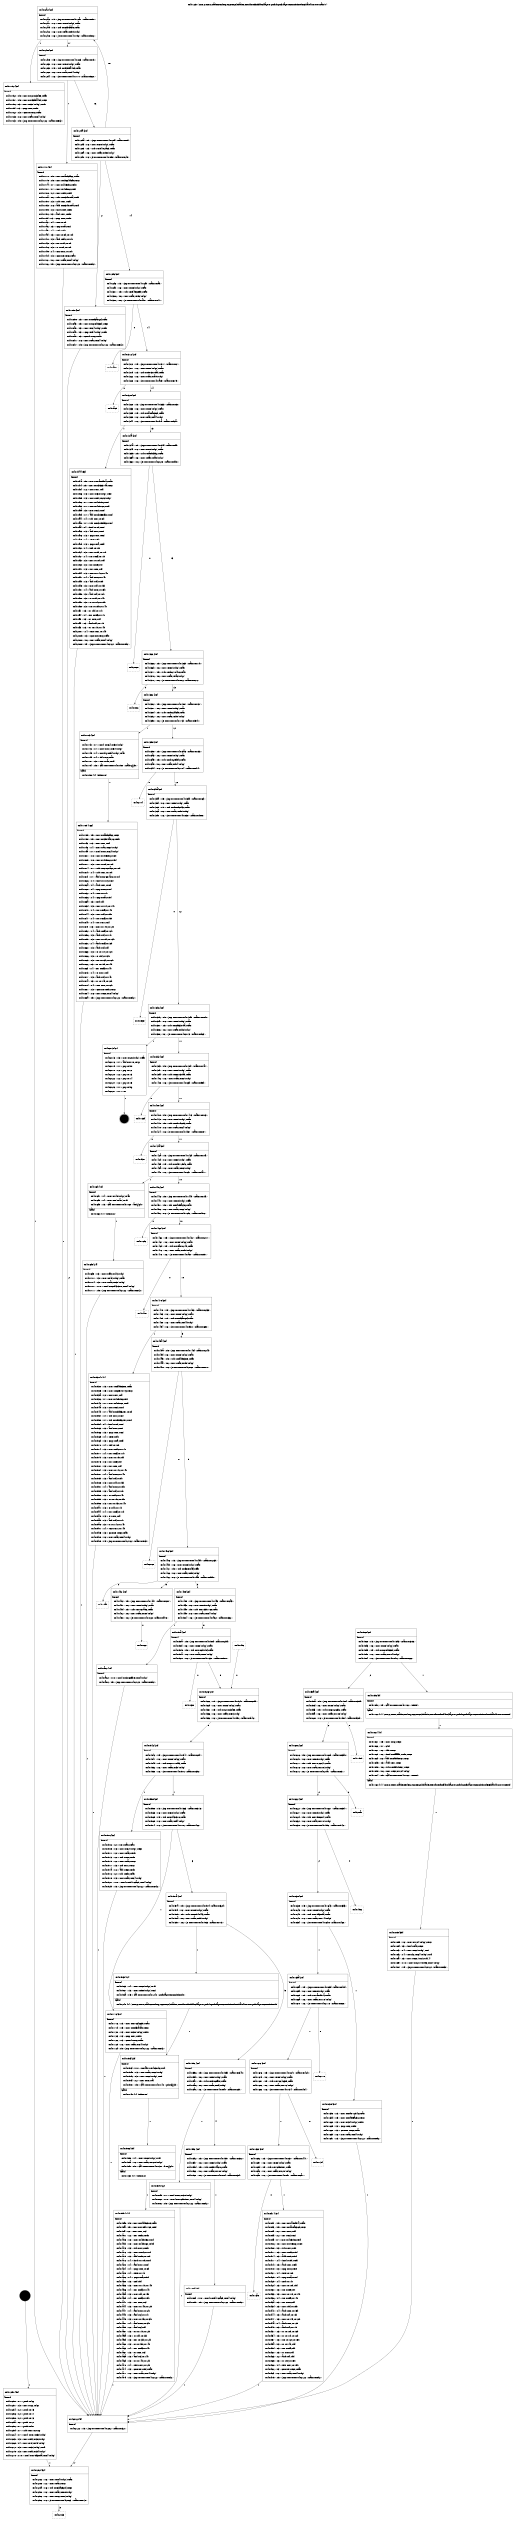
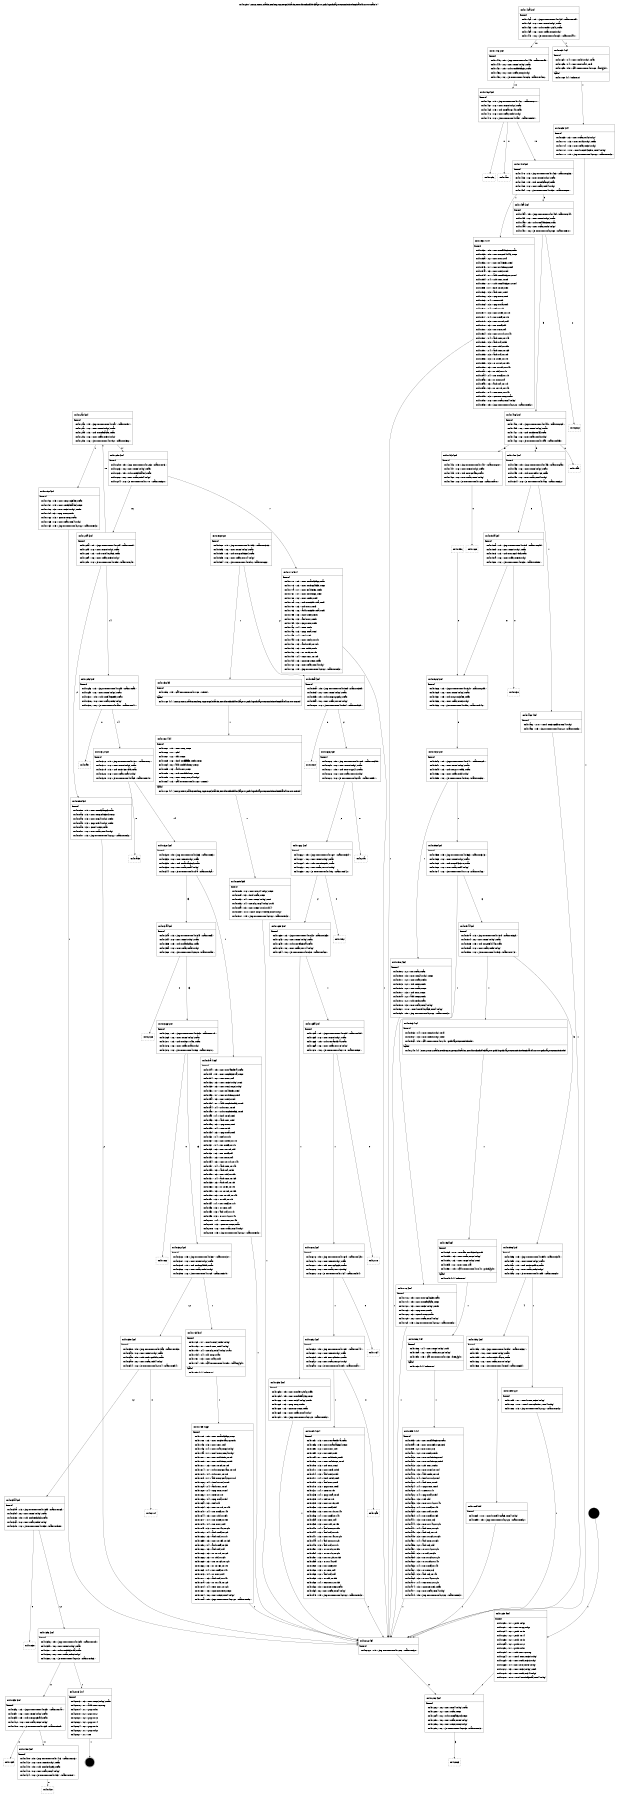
edge "0x40140e [28]" -> "0x40142a [28]": removed, label "11"
edge "0x401446 [28]" -> "0x4016d6": now "0x401462 [28]" -> "0x4016d6"
